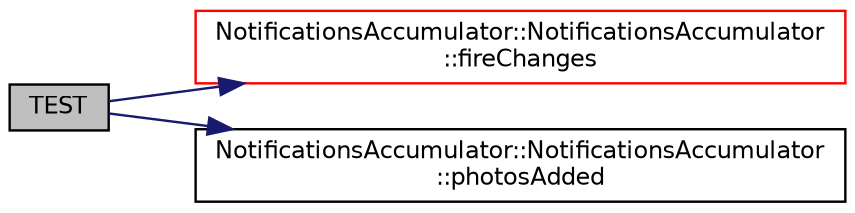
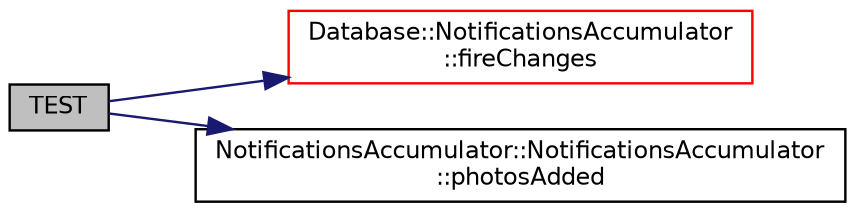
node "NotificationsAccumulator::NotificationsAccumulator ::fireChanges": label "NotificationsAccumulator::NotificationsAccumulator ::fireChanges" -> "Database::NotificationsAccumulator ::fireChanges"
